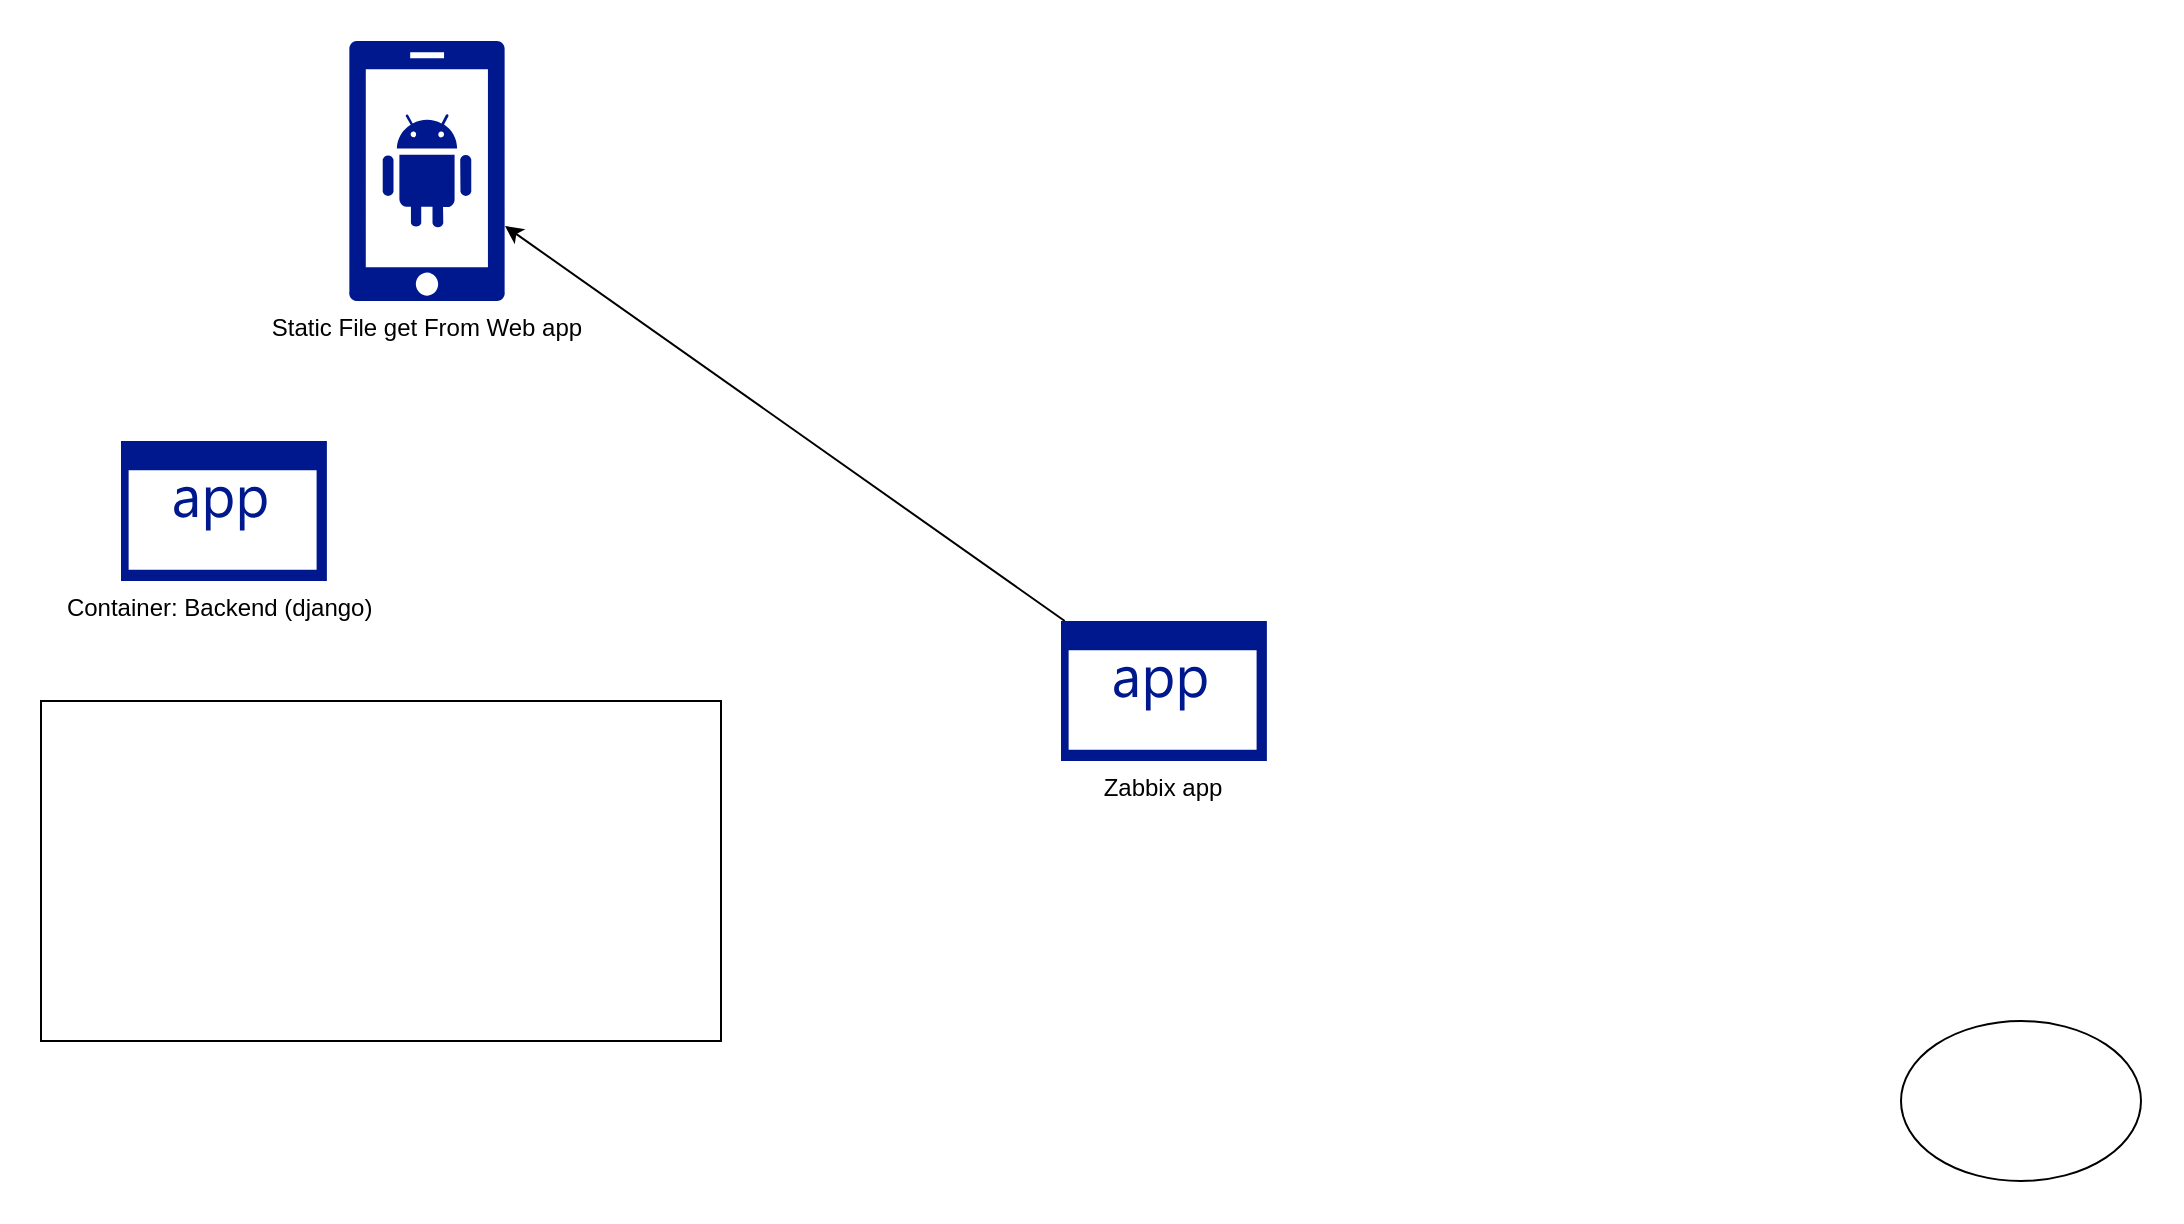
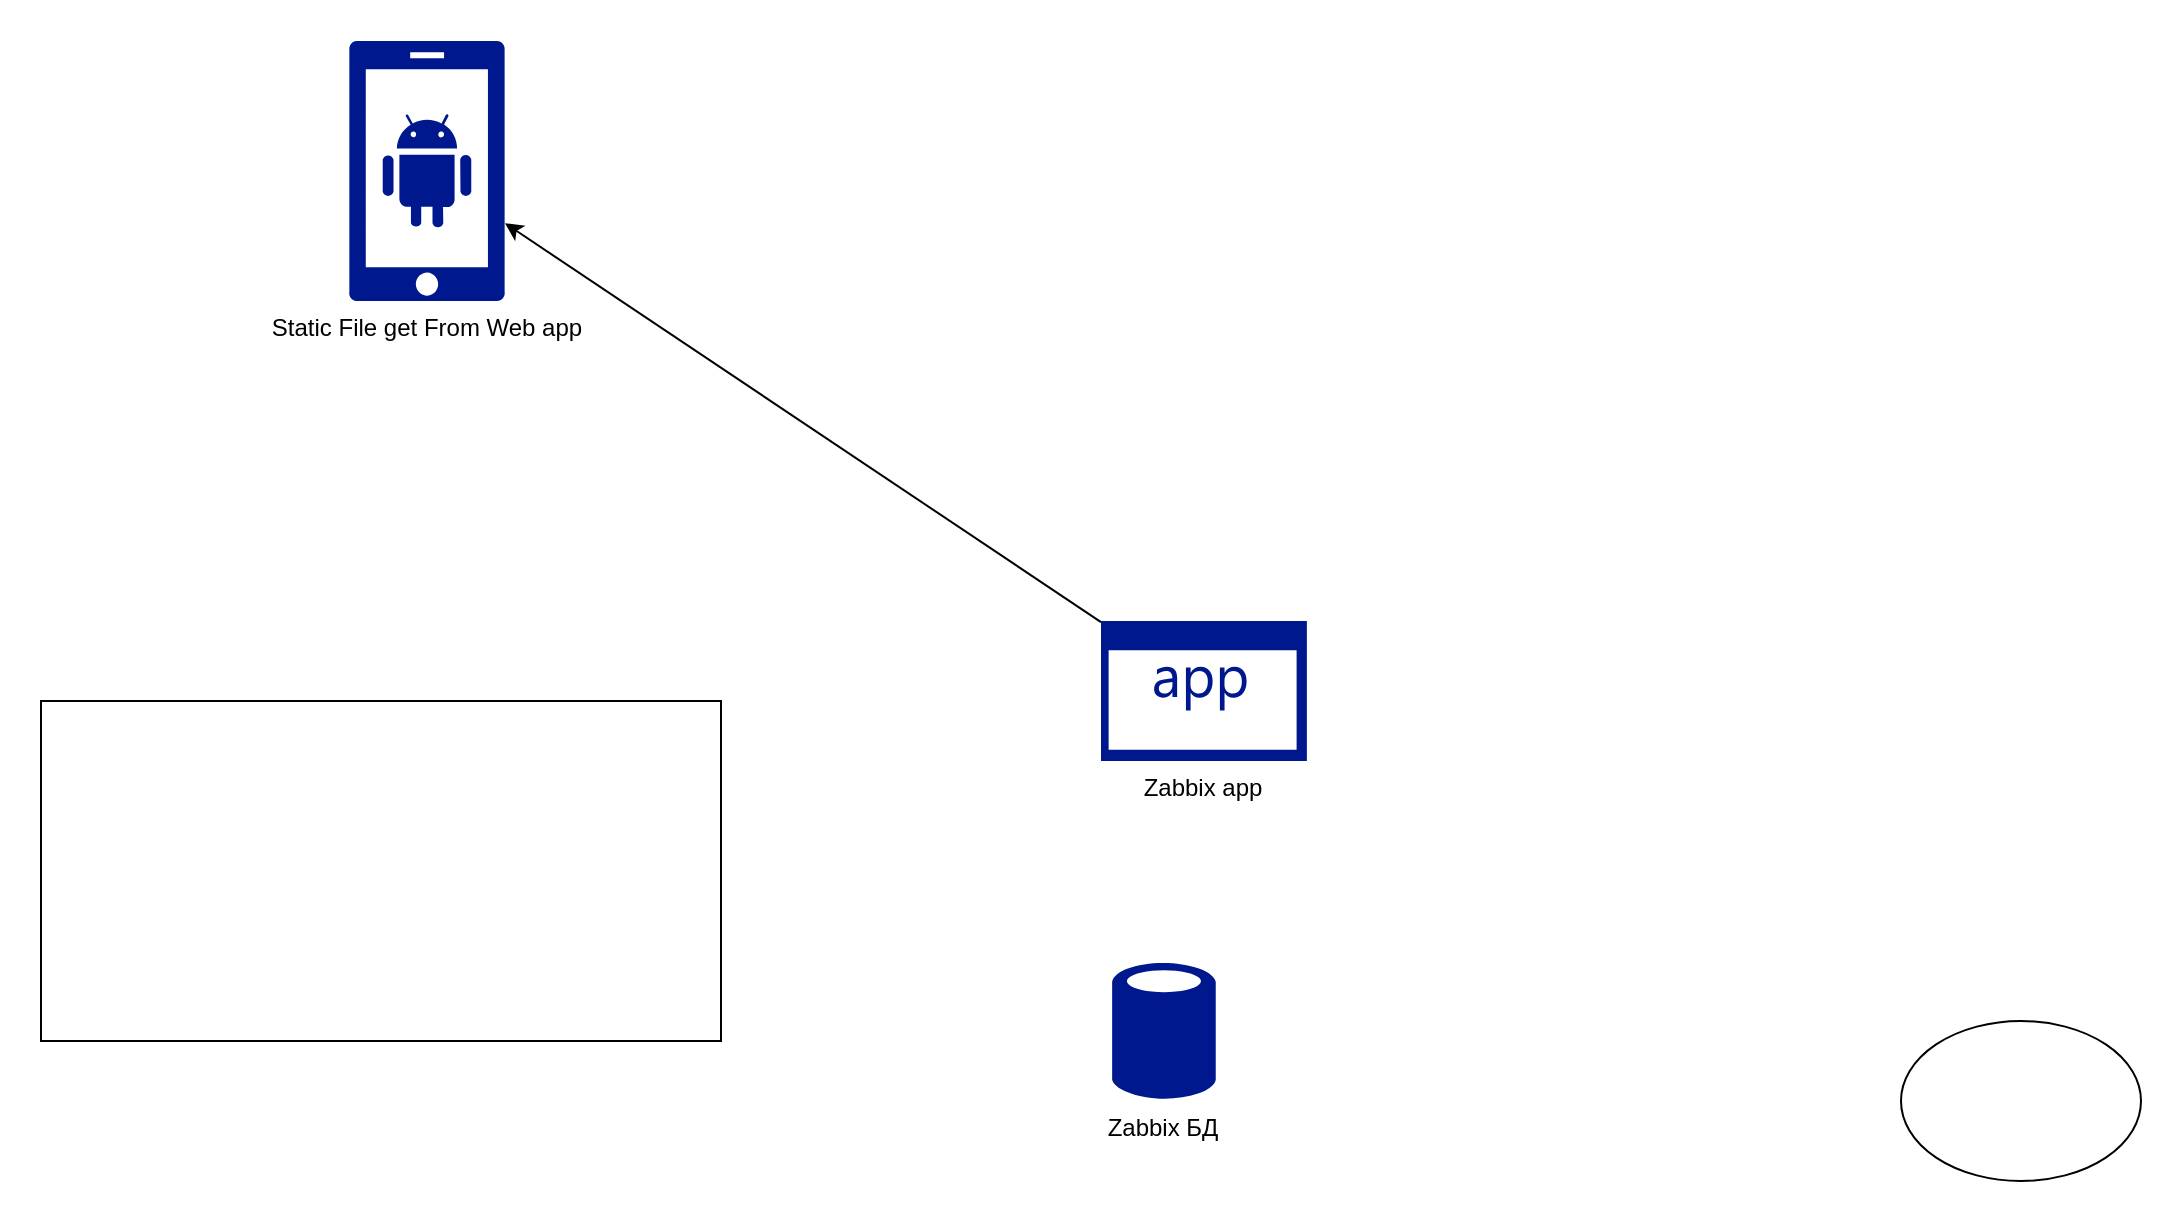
node "Container: Backend (django)": removed
node "Zabbix app": moved (1164, 691) -> (1204, 691)
node "Zabbix БД": added
